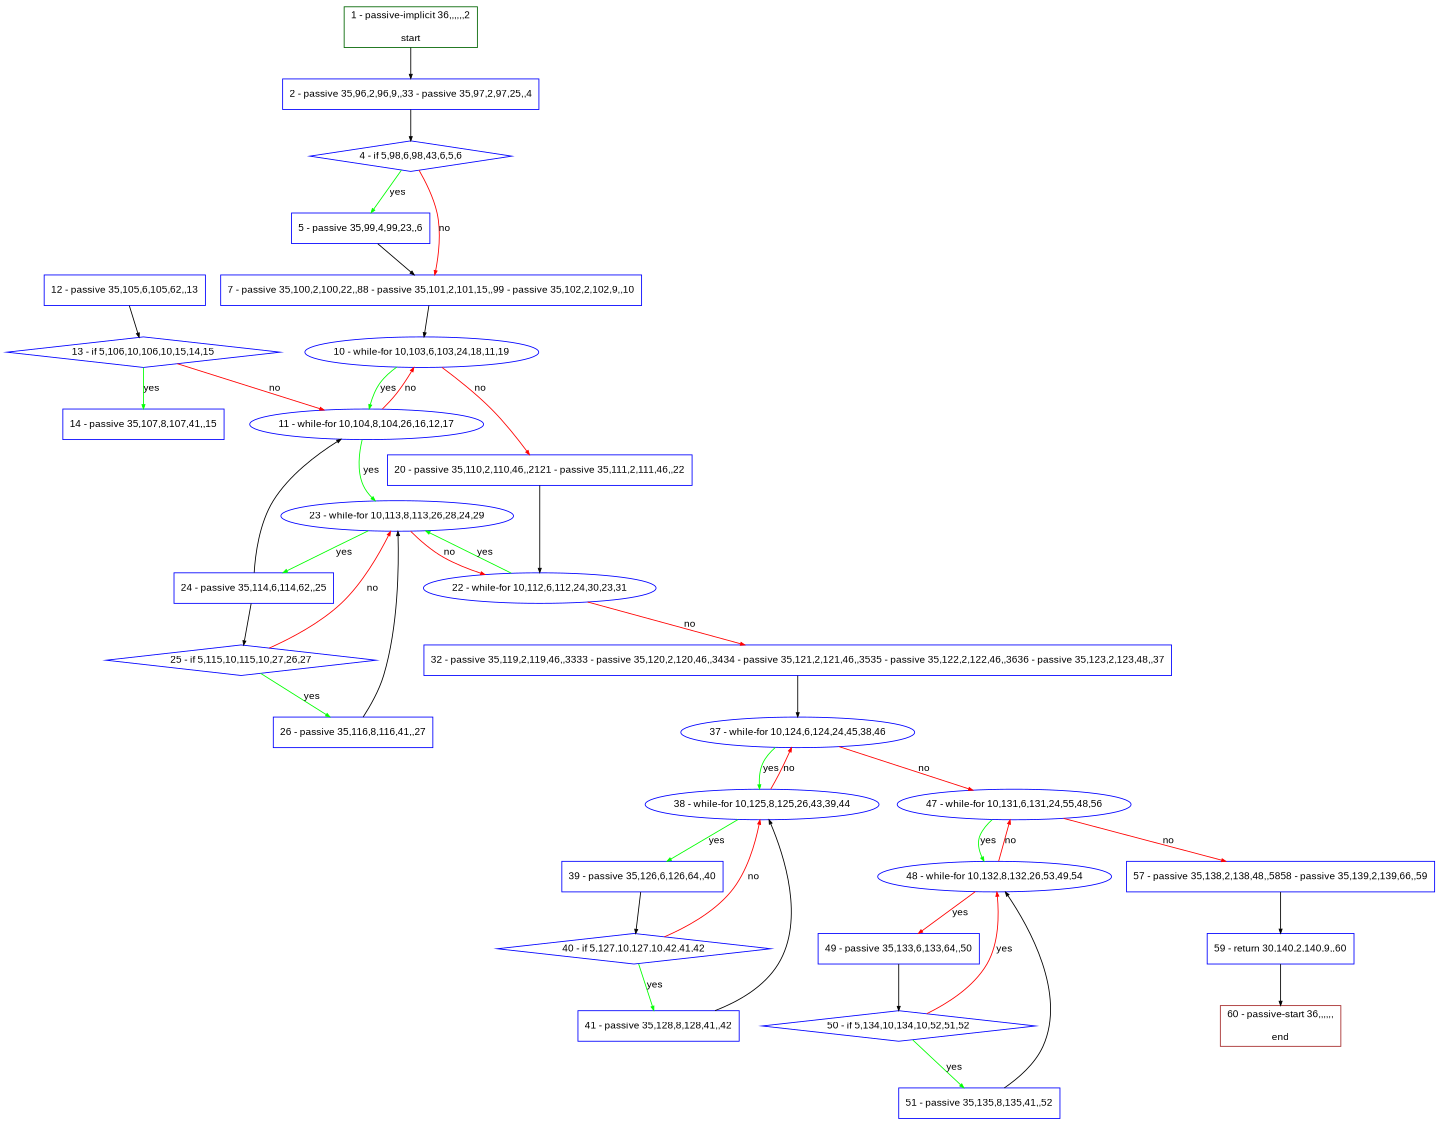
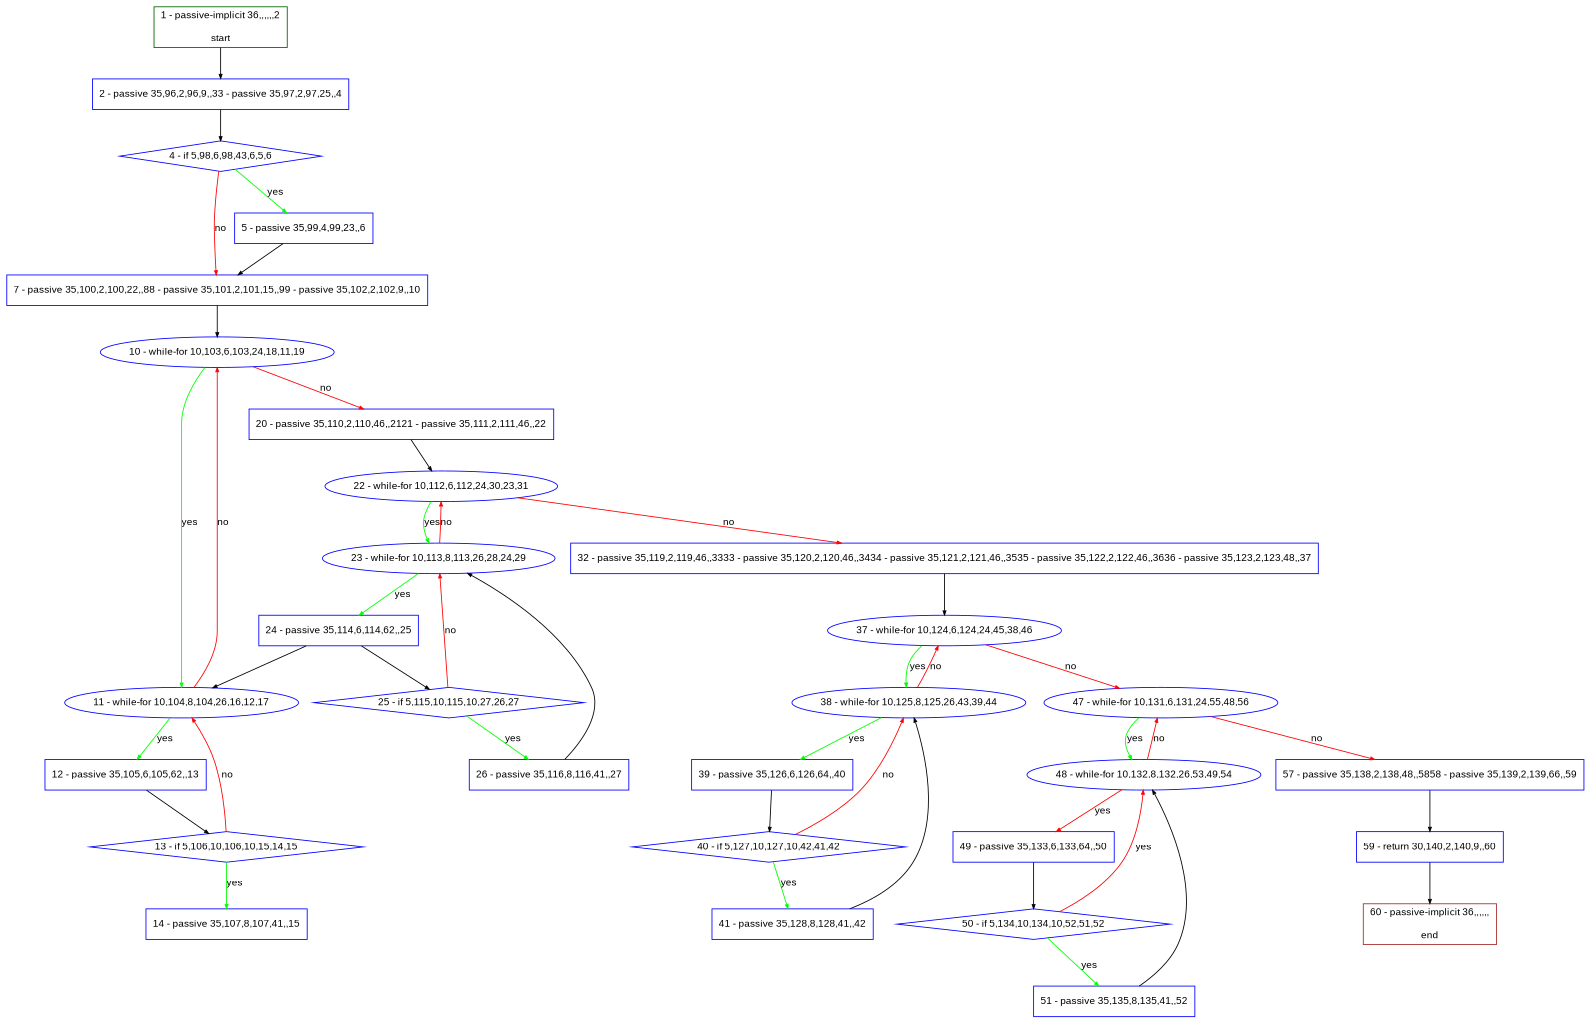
edge "11 - while-for 10,104,8,104,26,16,12,17" -> "23 - while-for 10,113,8,113,26,28,24,29": now "11 - while-for 10,104,8,104,26,16,12,17" -> "12 - passive 35,105,6,105,62,,13"
node "60 - passive-start 36,,,,,, end": label "60 - passive-start 36,,,,,, end" -> "60 - passive-implicit 36,,,,,, end"
